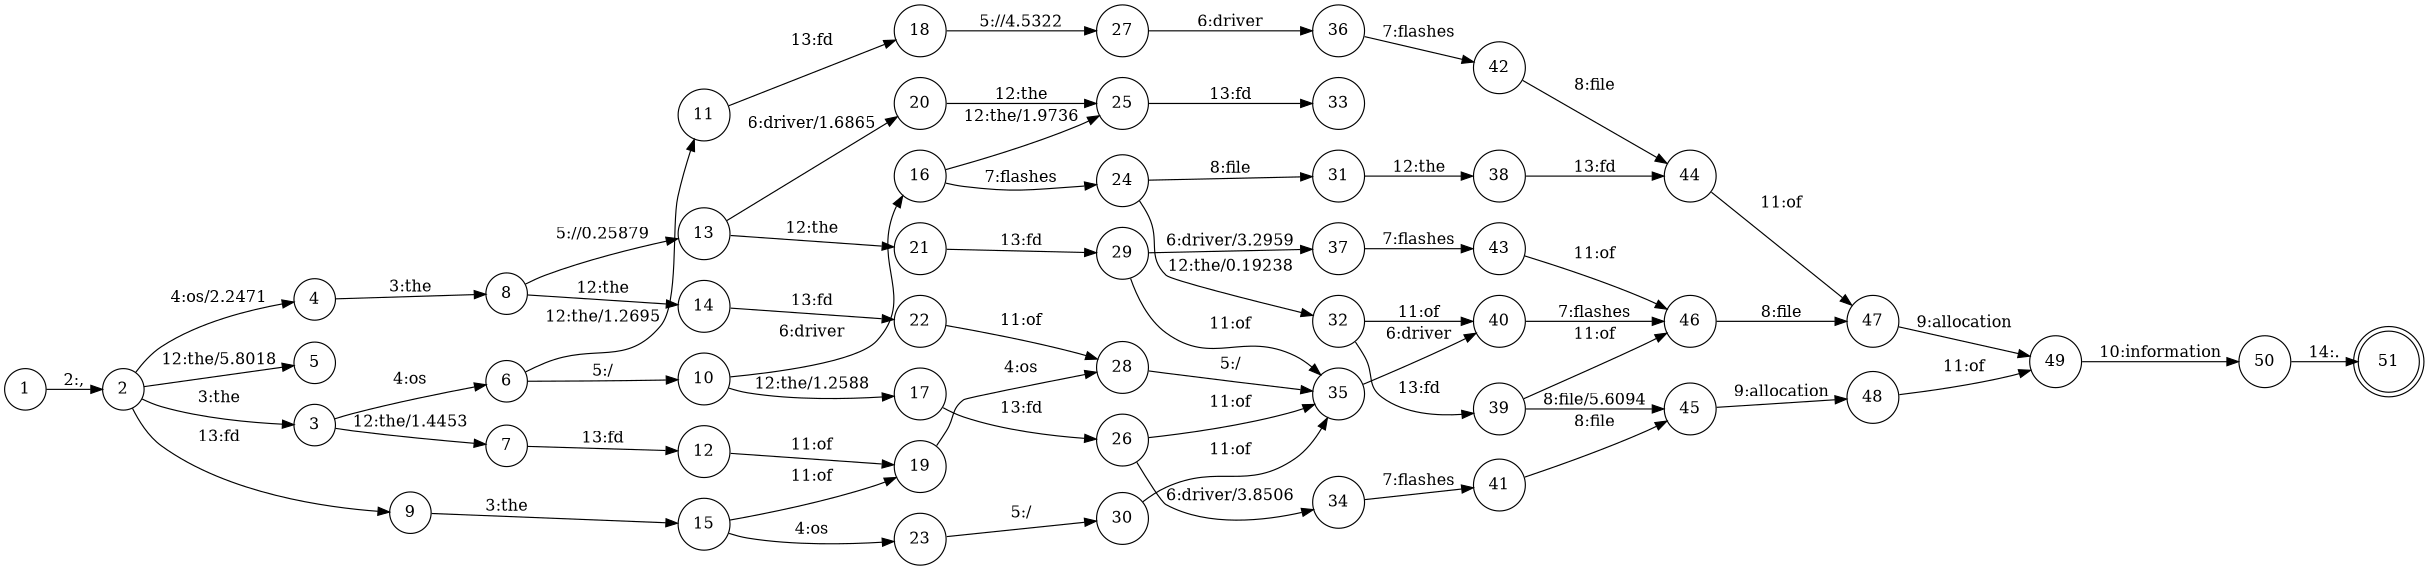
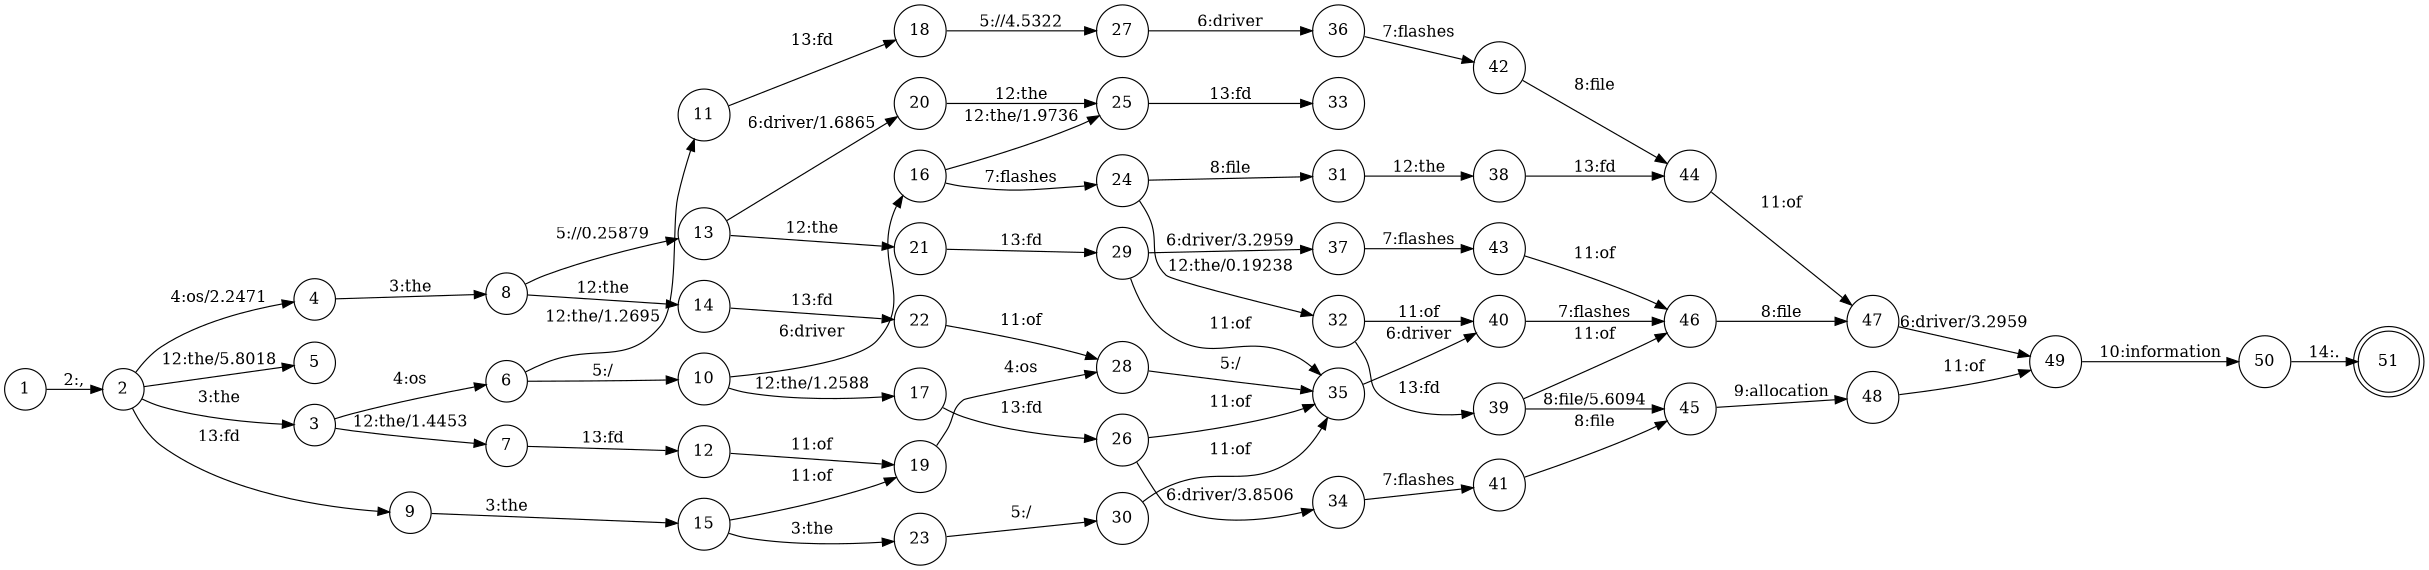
edge "47" -> "49": label "9:allocation" -> "6:driver/3.2959"
edge "15" -> "23": label "4:os" -> "3:the"
